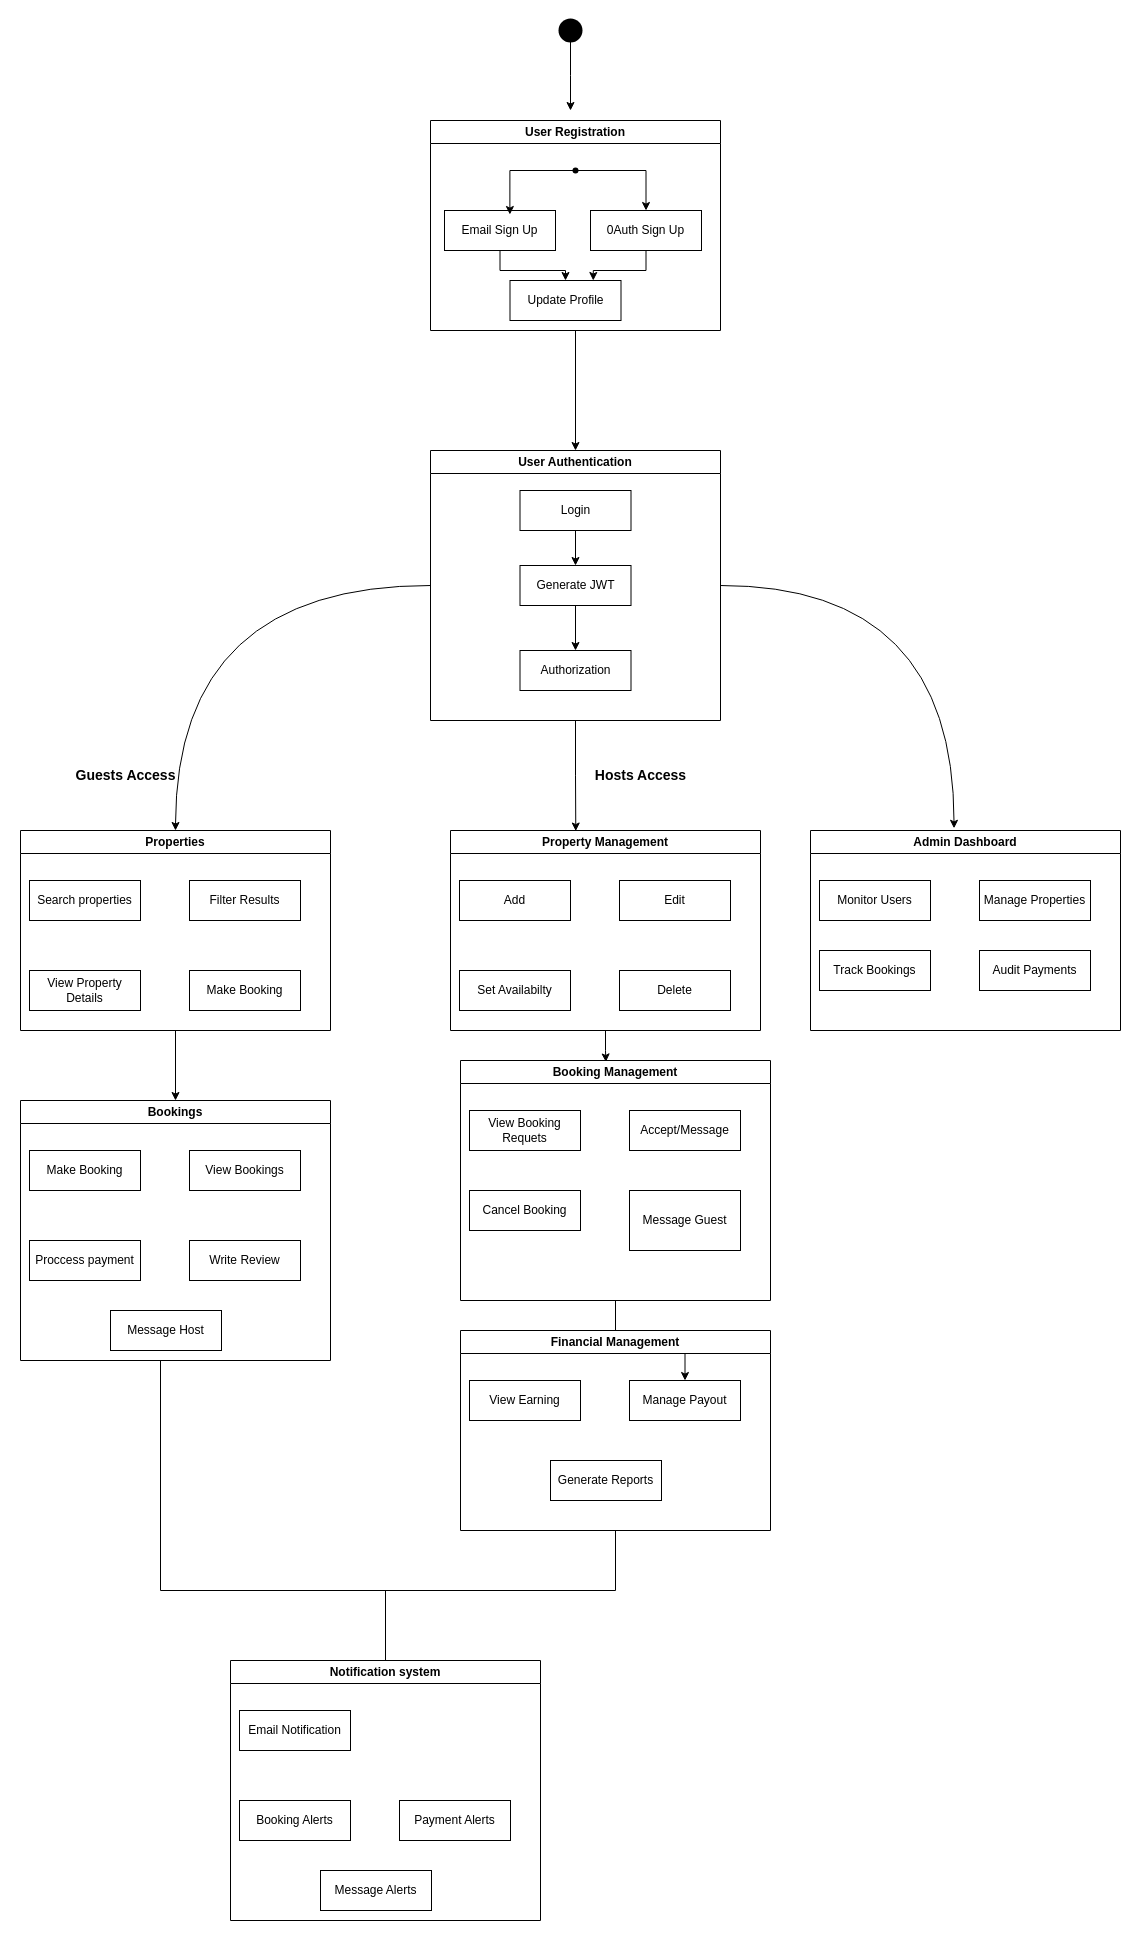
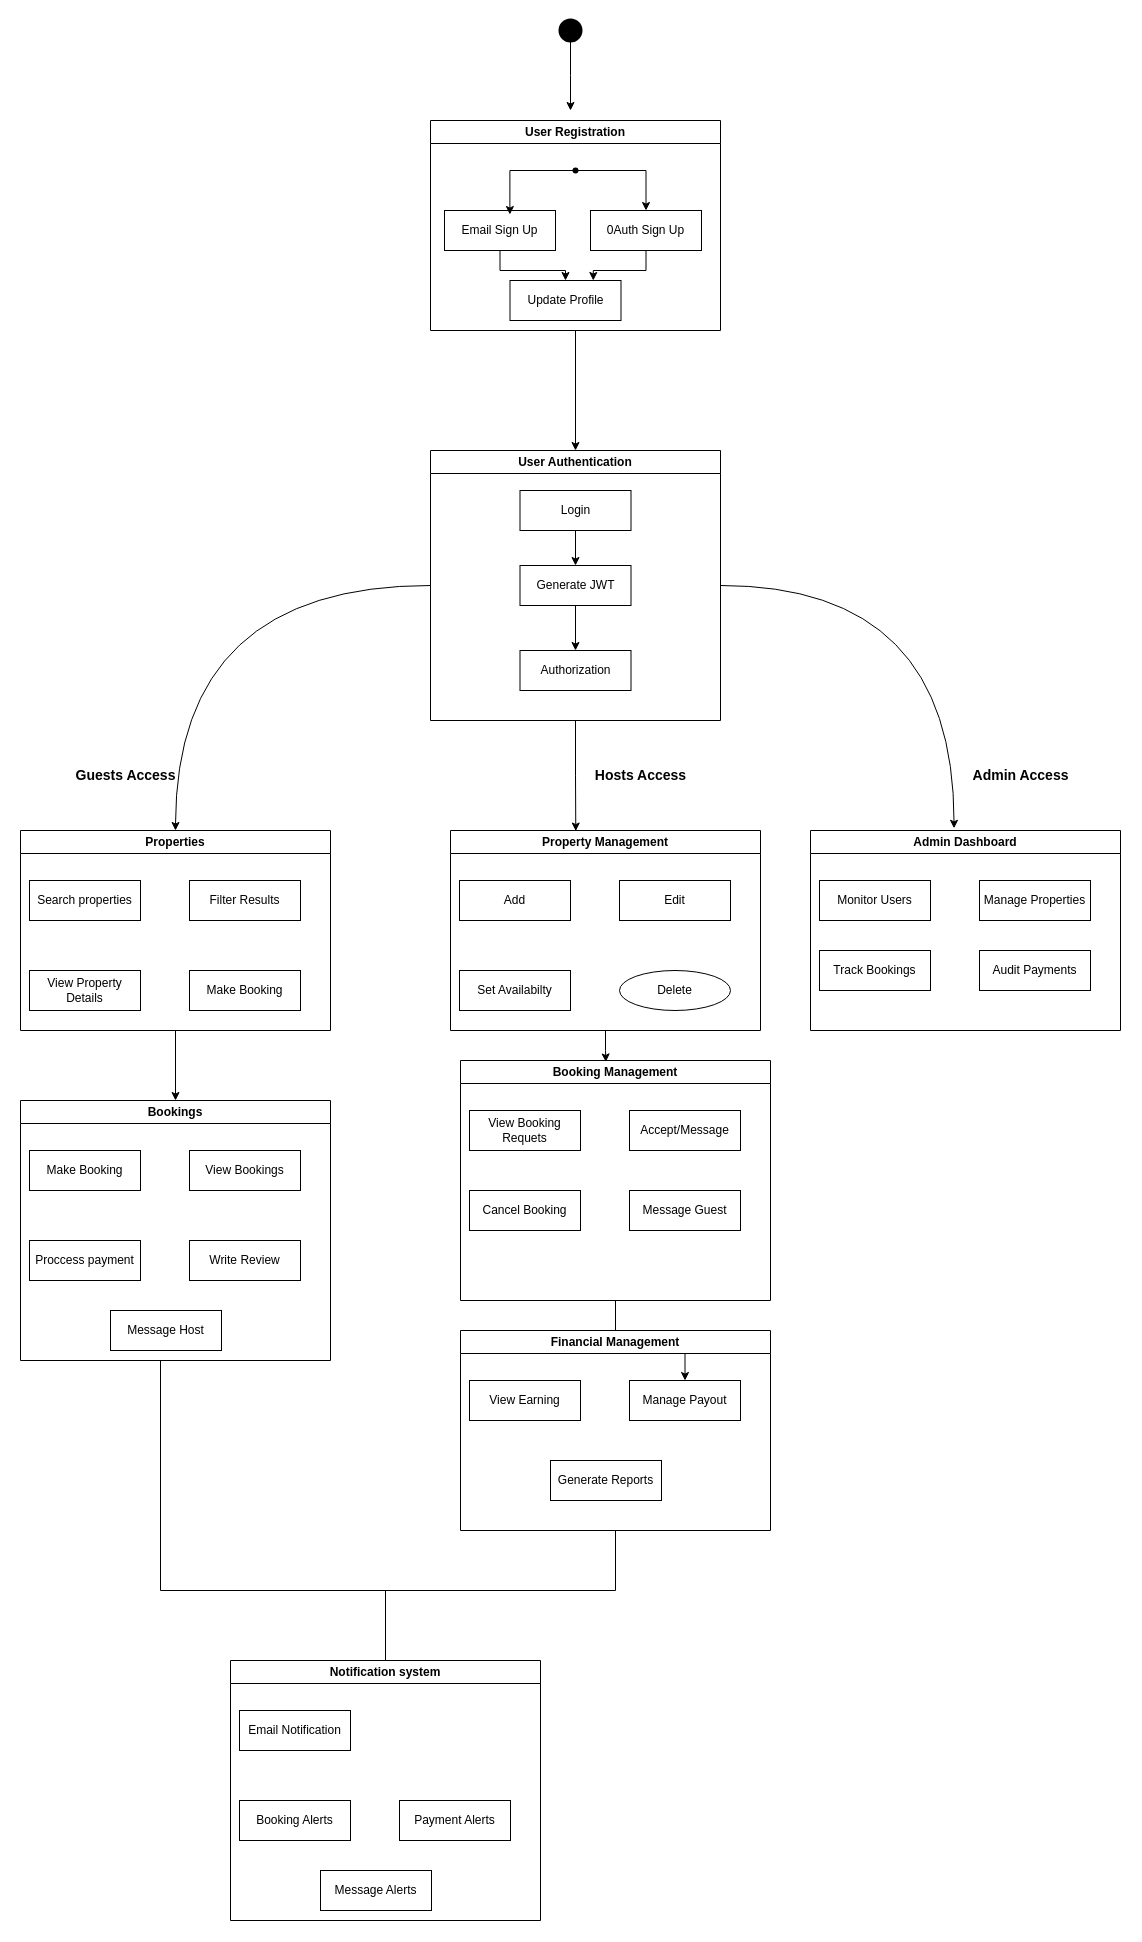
node "Admin Access": added
node "Delete": shape rectangle -> ellipse
node "Message Guest": size 111x60 -> 111x40
